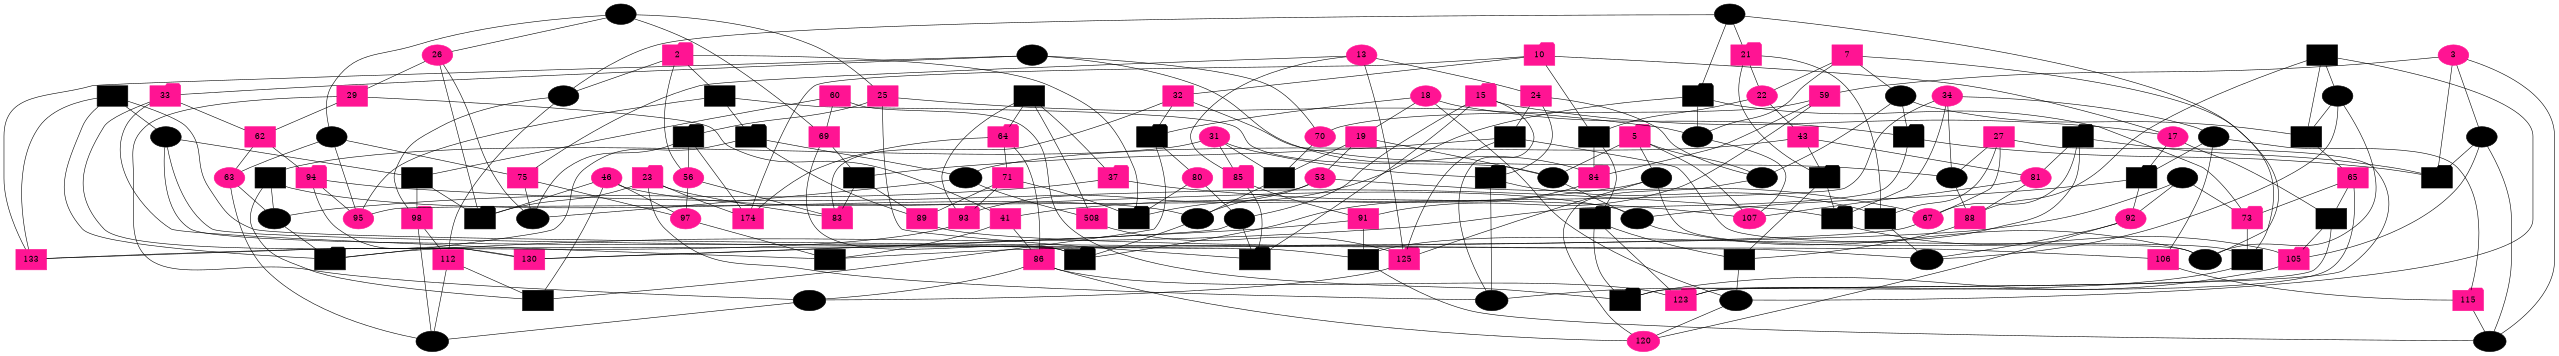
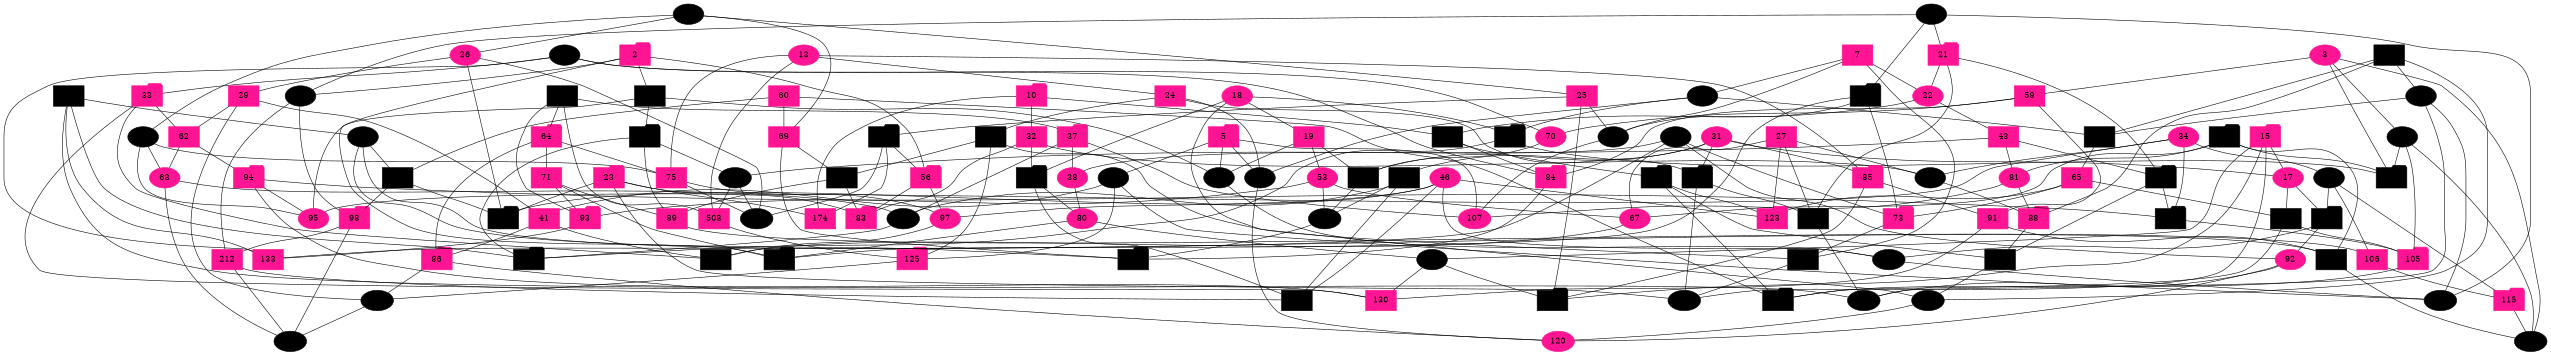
edge "10" -- "17": now "31" -- "17"
edge "13" -- "125": now "13" -- "508"
edge "64" -- "174": now "64" -- "75"
node "56": shape ellipse -> folder
node "38": added
node "112": label "112" -> "212"
edge "86" -- "123": now "46" -- "123"
